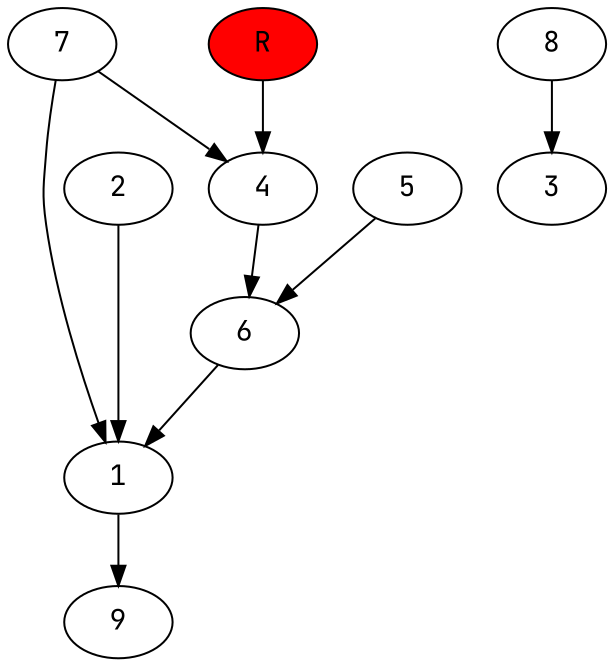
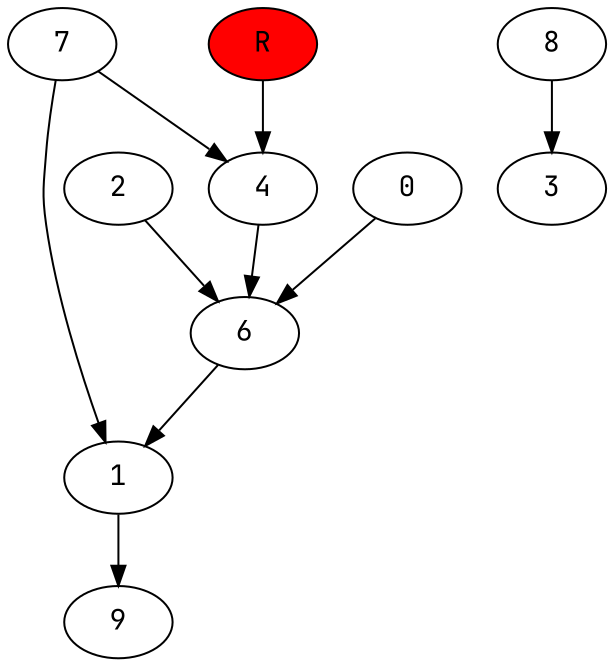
node "5": label "5" -> "0"
edge "2" -> "1": now "2" -> "6"
